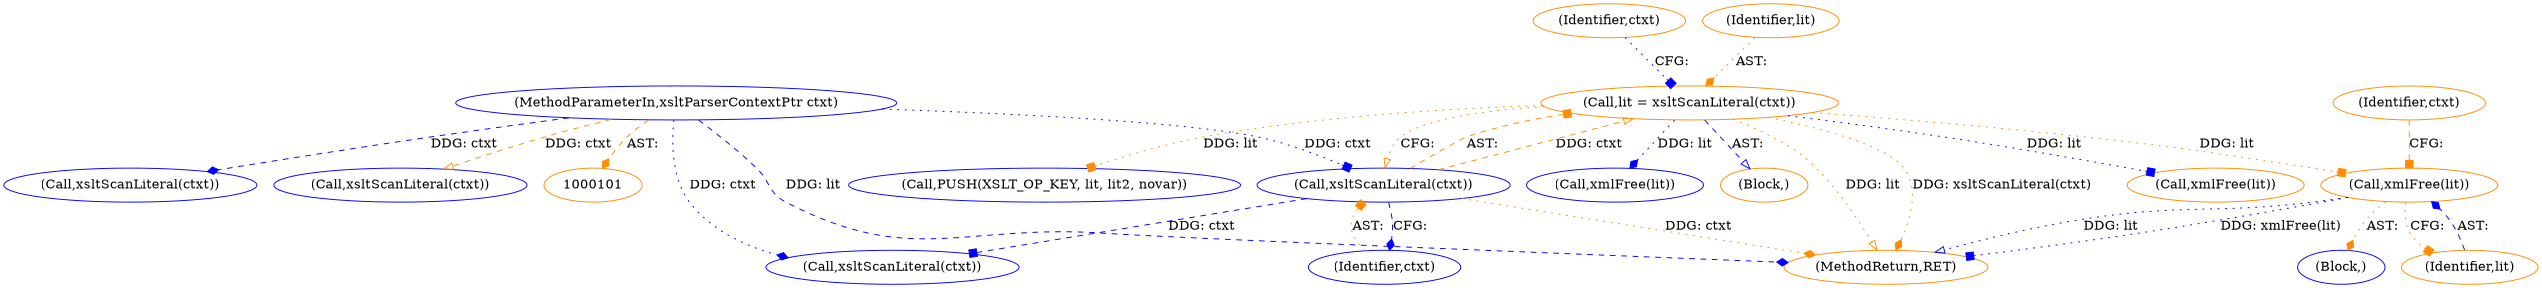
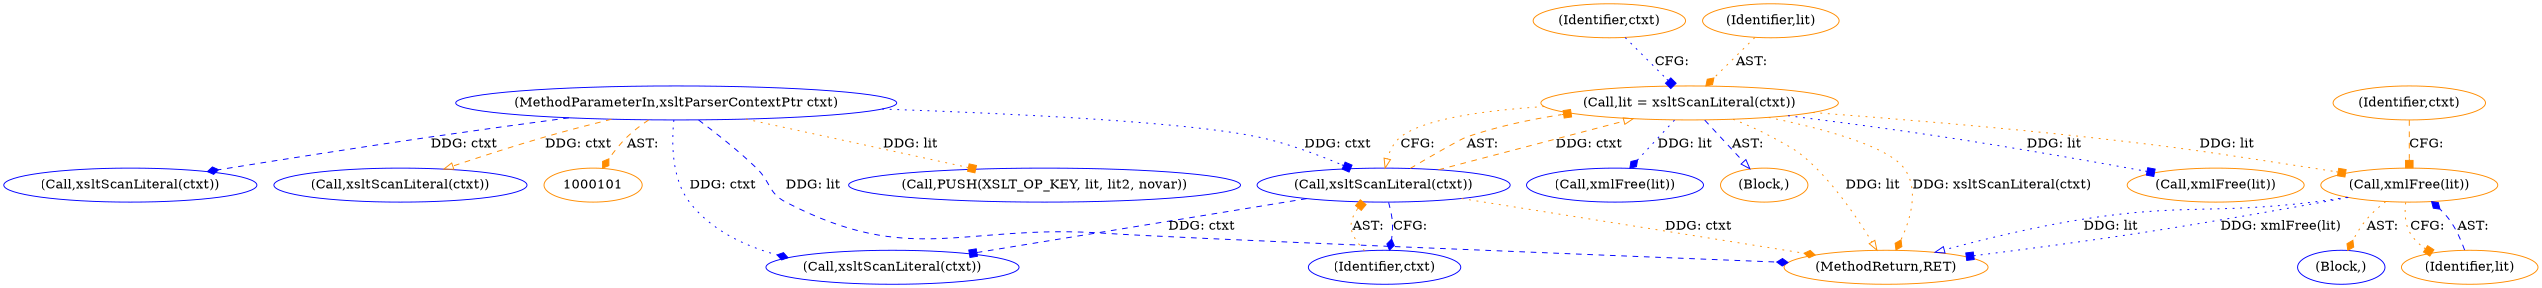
edge "(Call,lit = xsltScanLiteral(ctxt))" -> "(Call,PUSH(XSLT_OP_KEY, lit, lit2, novar))": now "(MethodParameterIn,xsltParserContextPtr ctxt)" -> "(Call,PUSH(XSLT_OP_KEY, lit, lit2, novar))"
